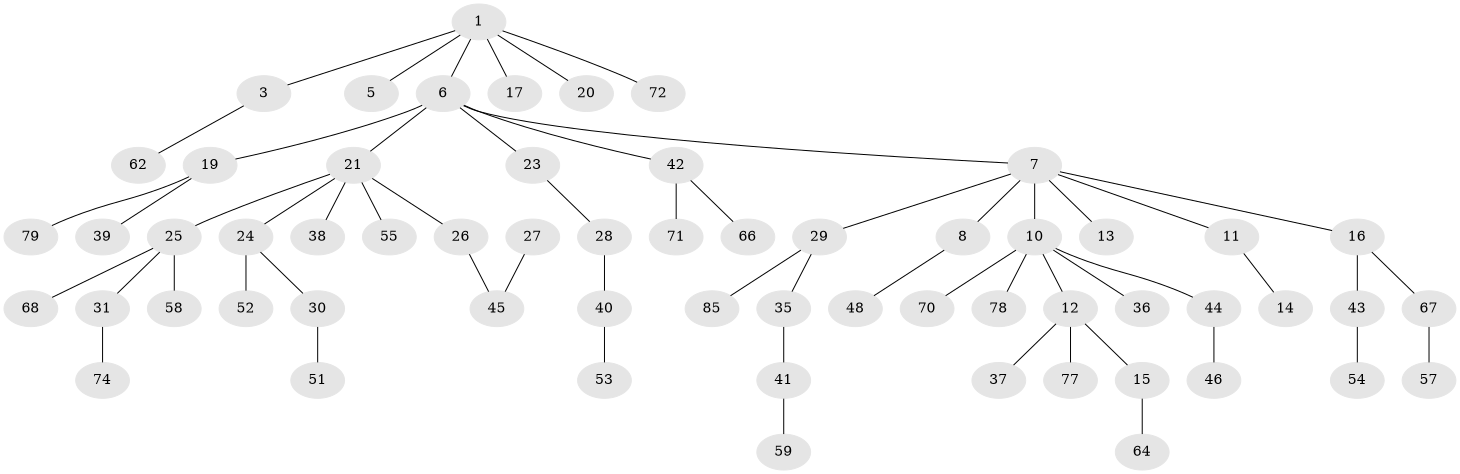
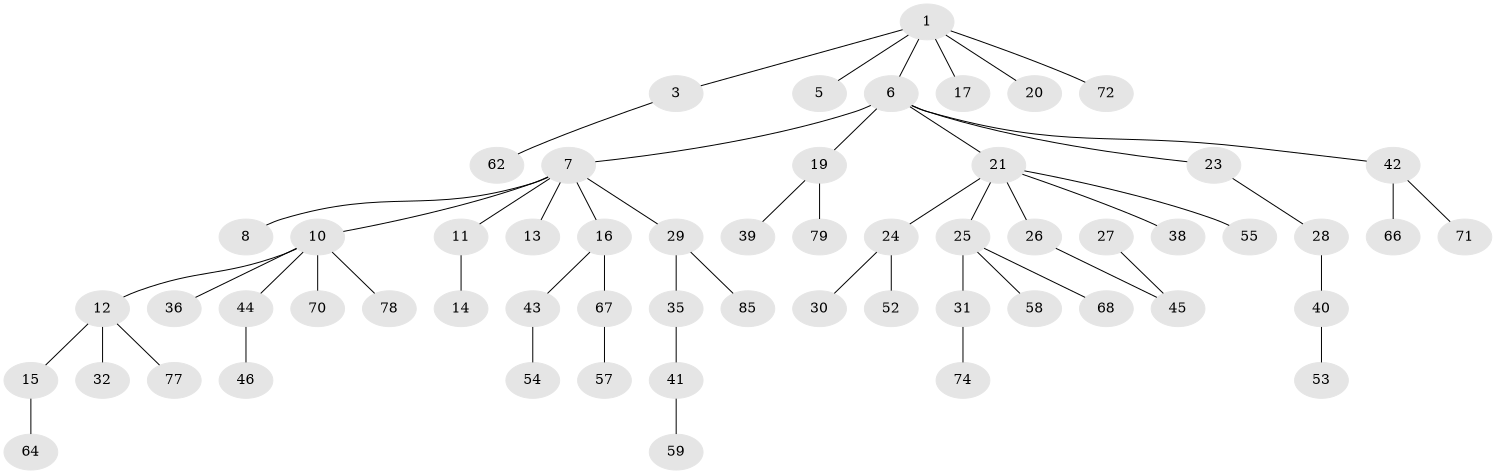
node "48": removed
node "51": removed
node "37": label "37" -> "32"
